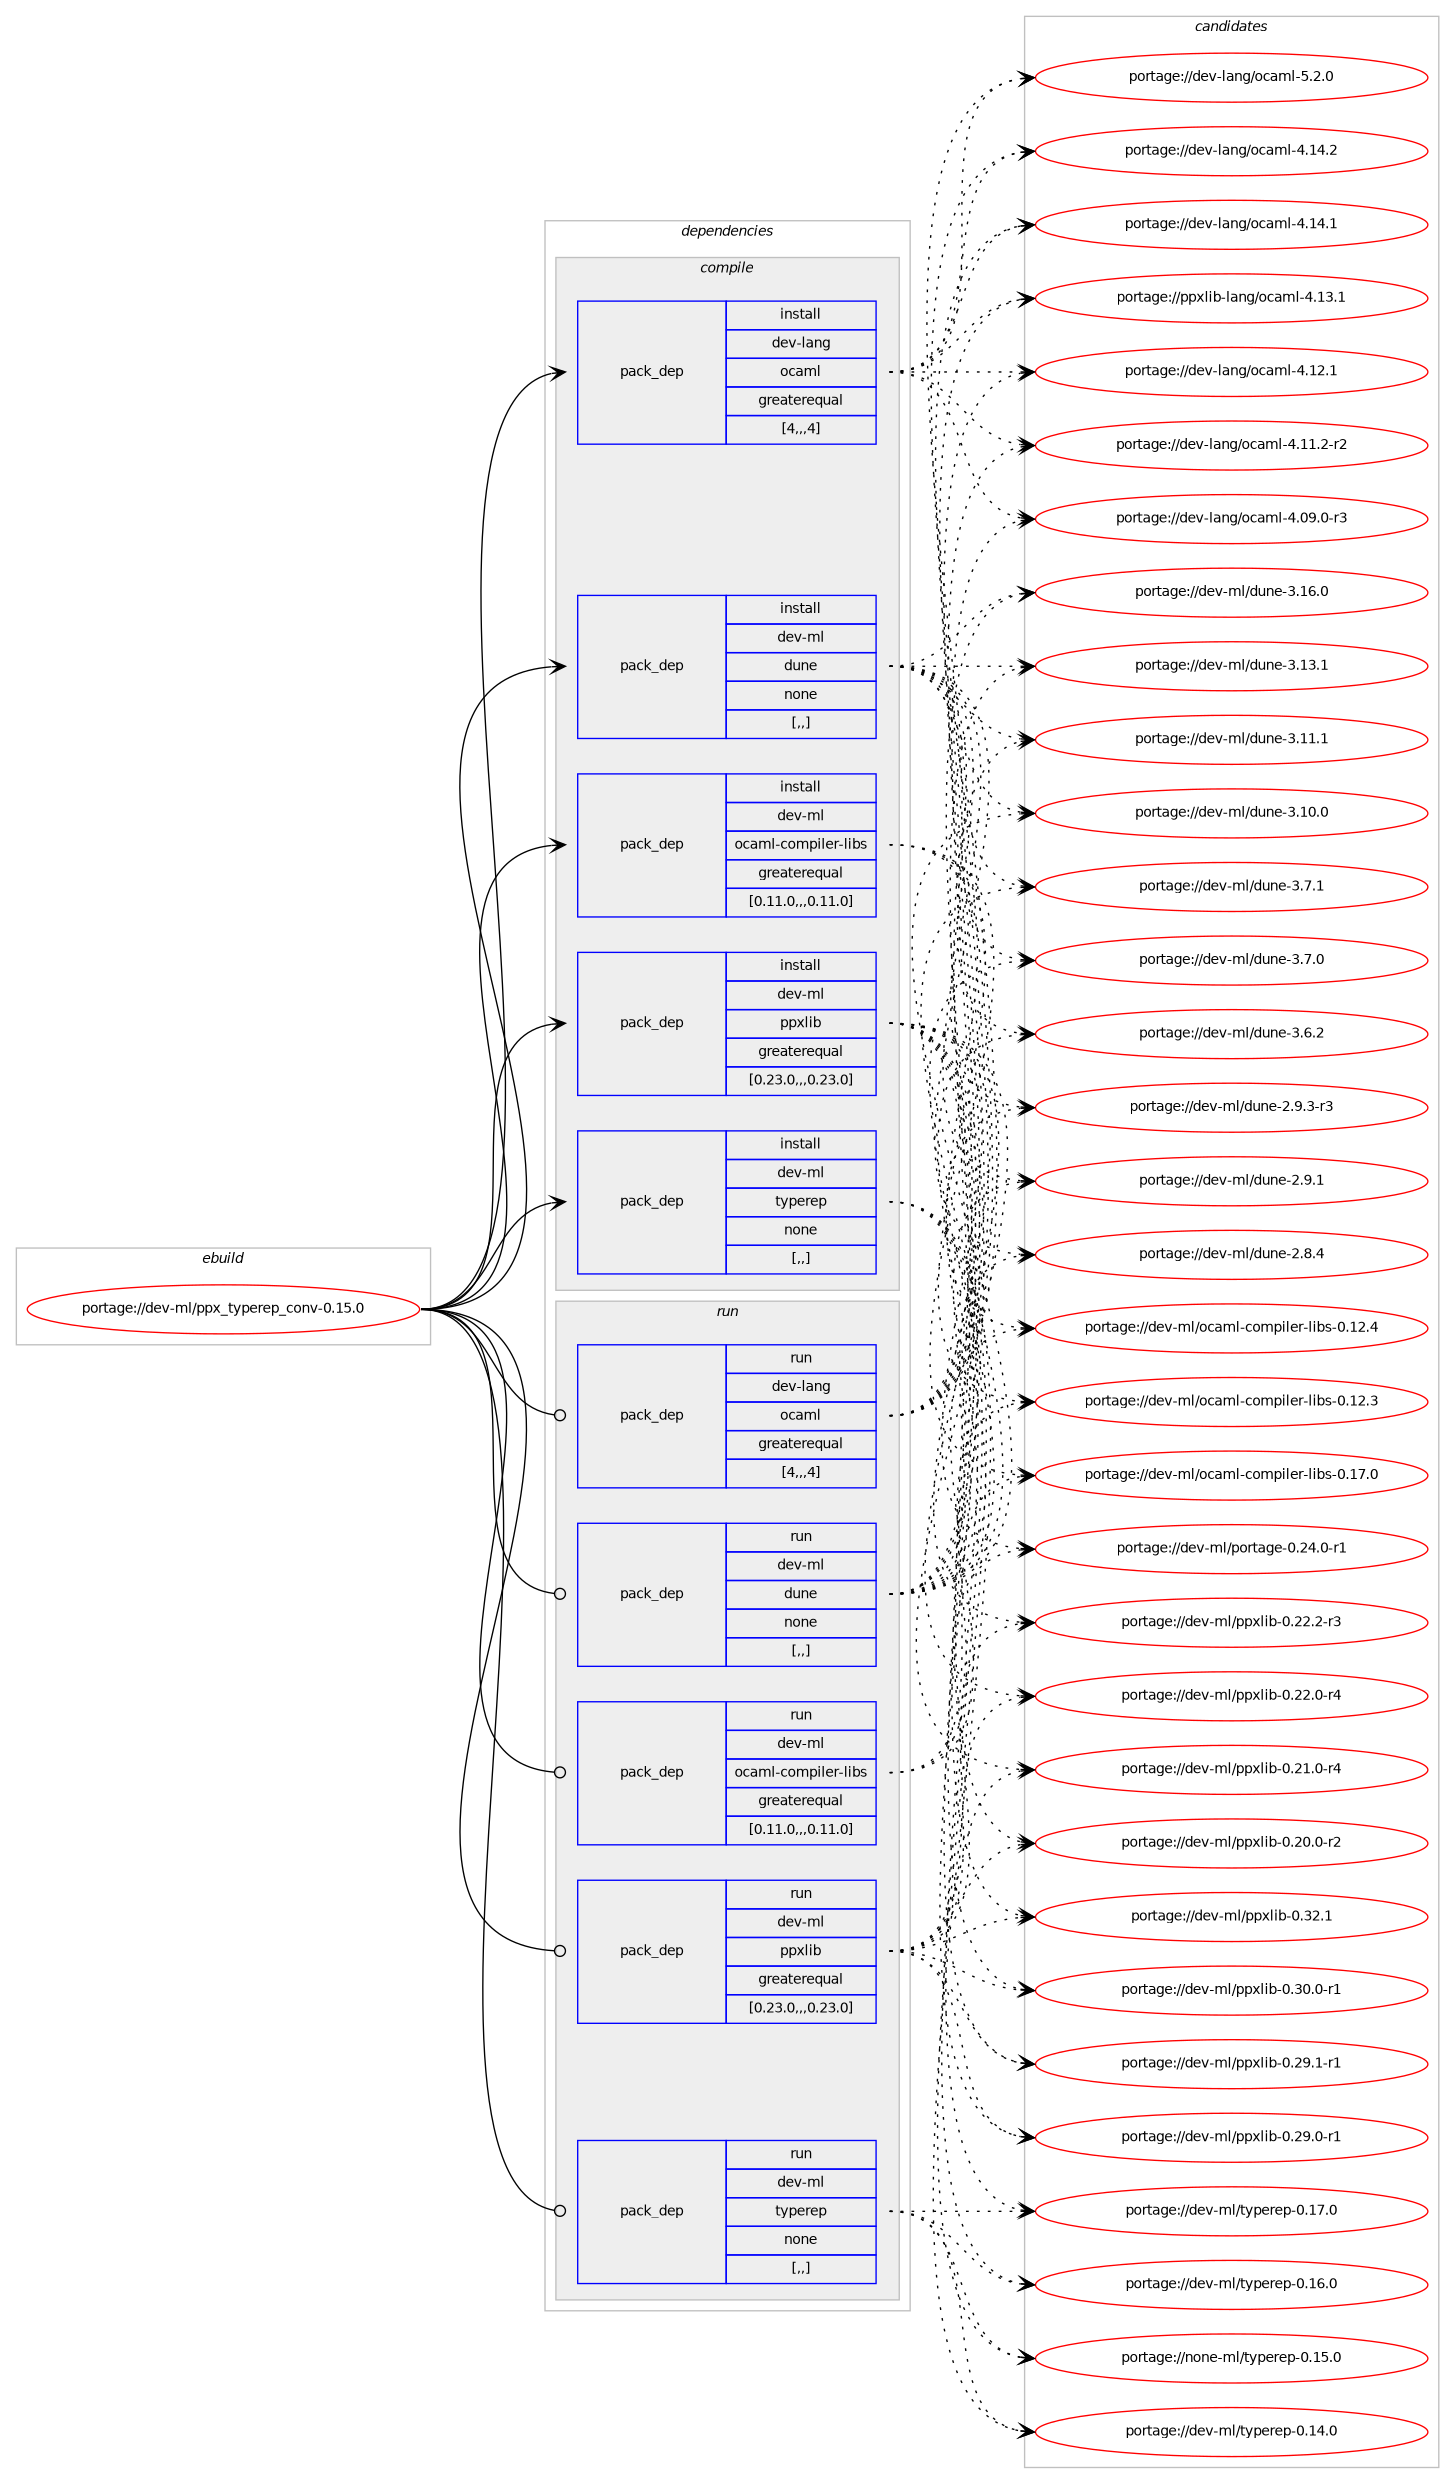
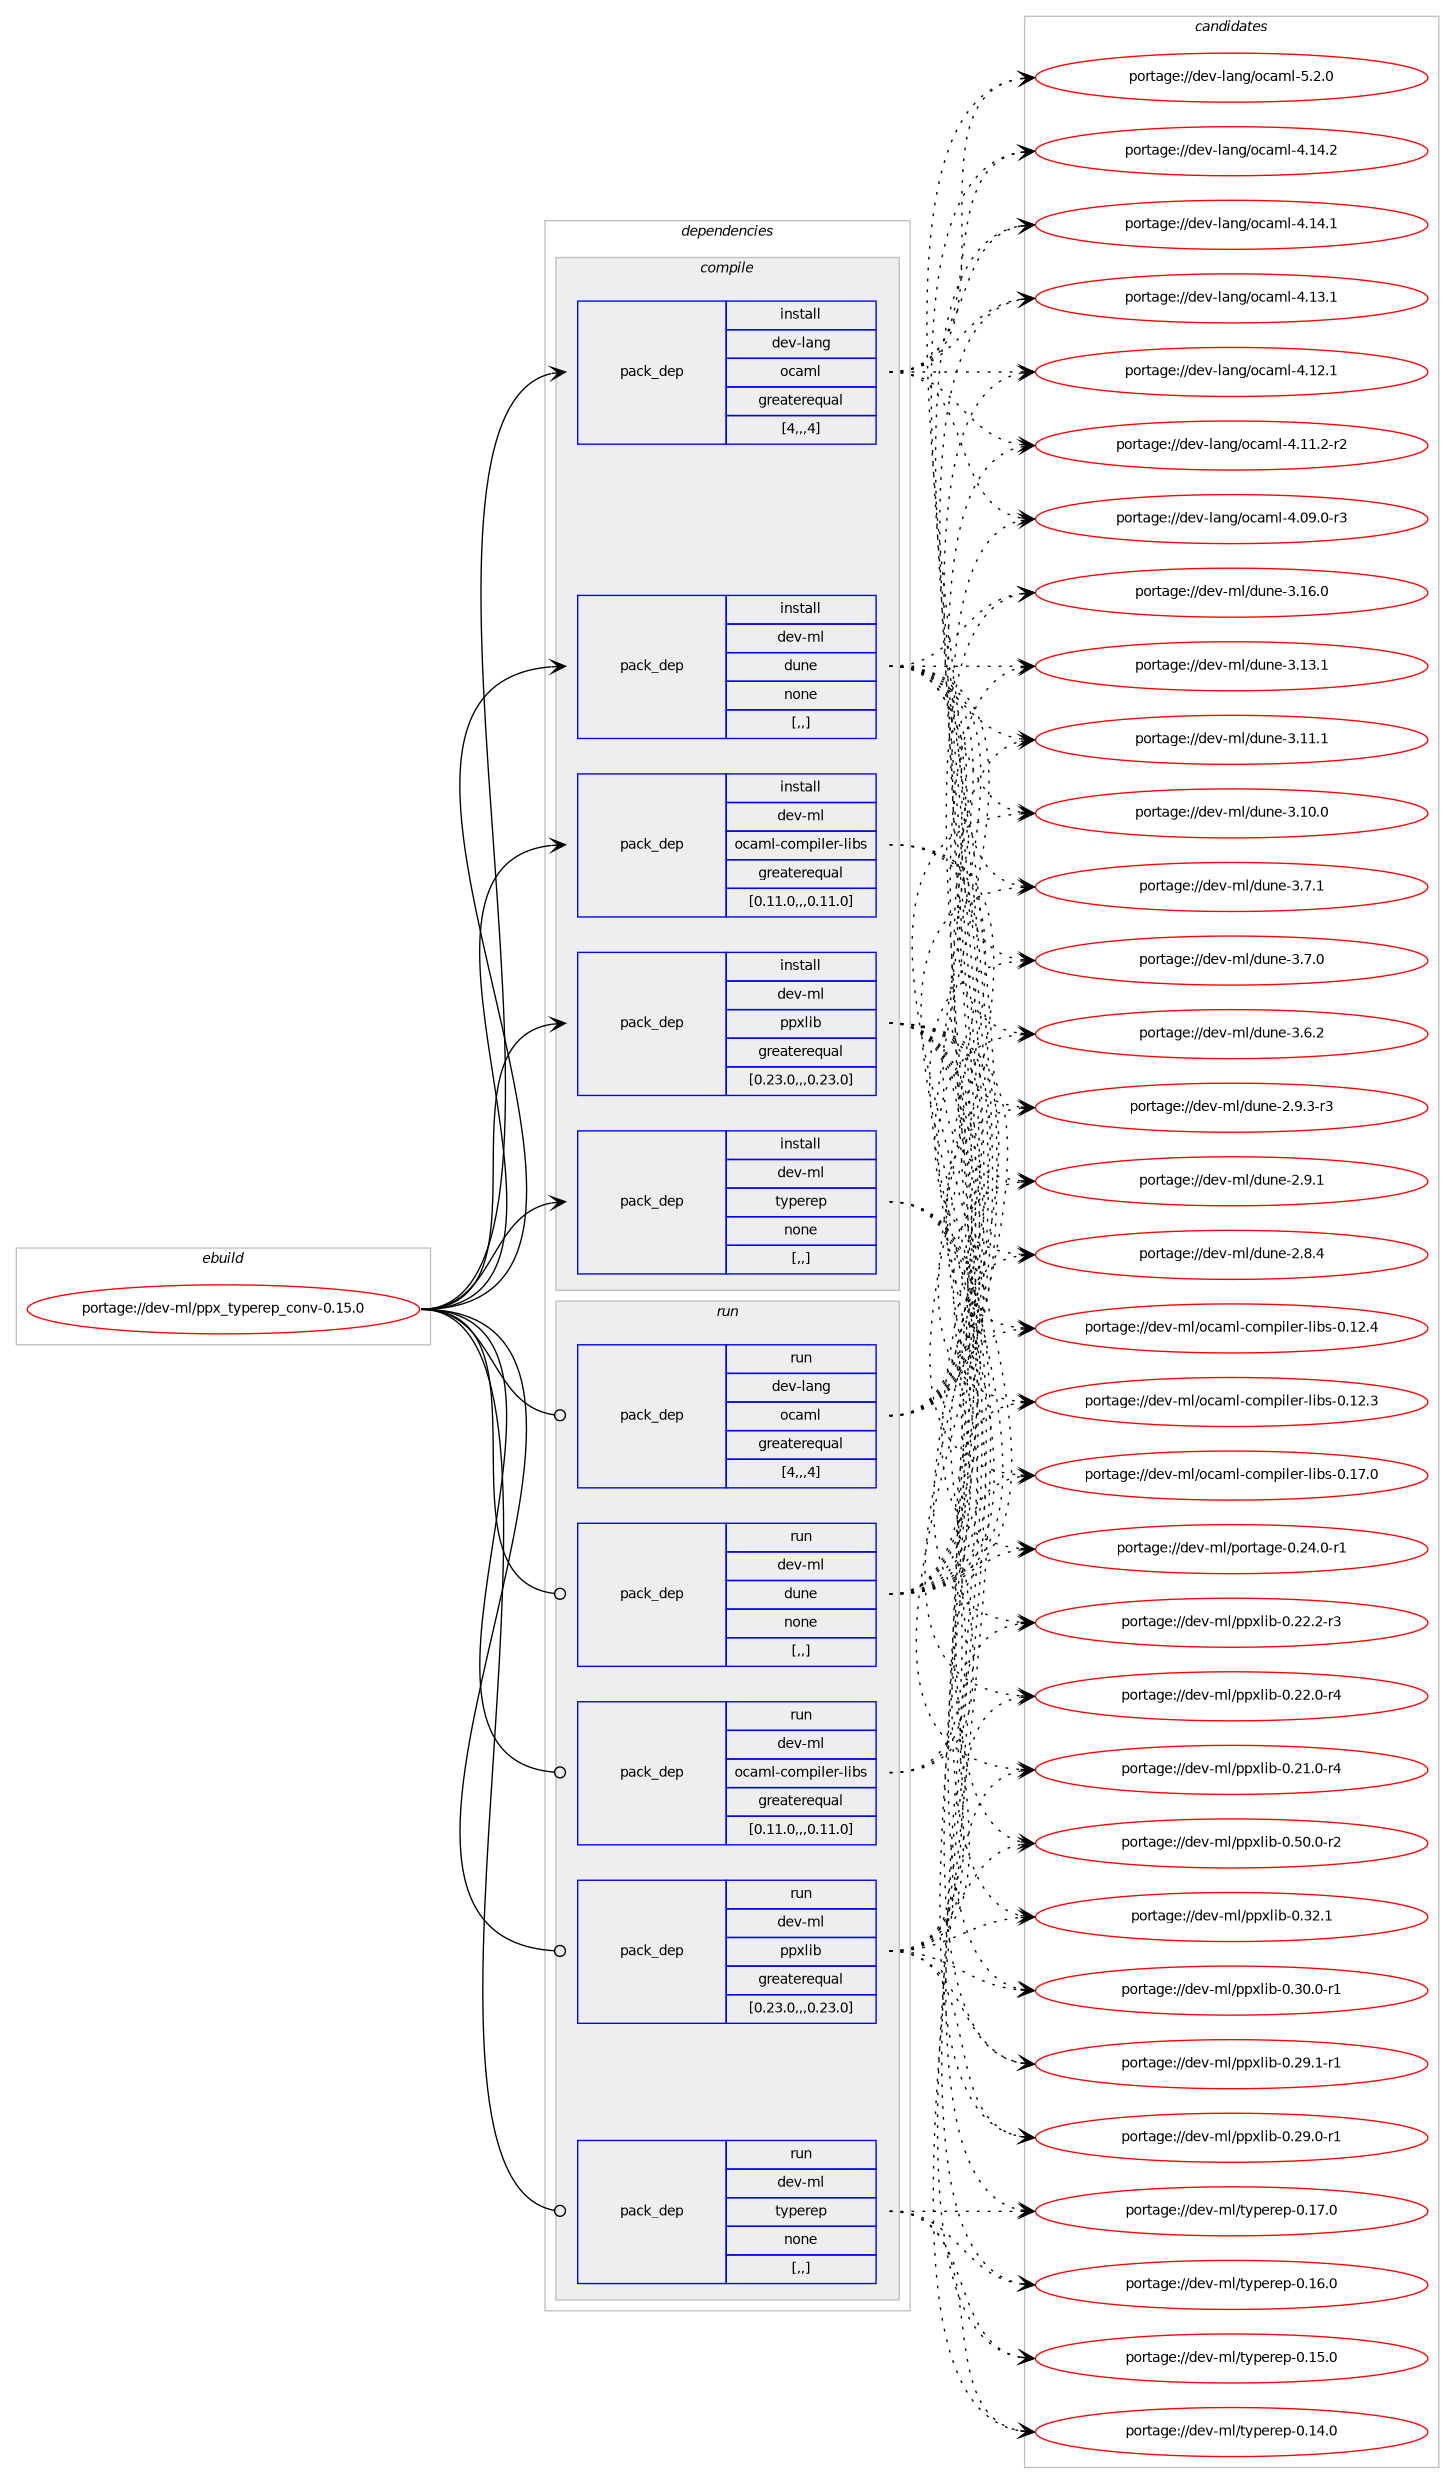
node "portage://ppxlib-lang/ocaml-4.13.1": label "portage://ppxlib-lang/ocaml-4.13.1" -> "portage://dev-lang/ocaml-4.13.1"
node "portage://dev-ml/ppxlib-0.20.0-r2": label "portage://dev-ml/ppxlib-0.20.0-r2" -> "portage://dev-ml/ppxlib-0.50.0-r2"
node "portage://none-ml/typerep-0.15.0": label "portage://none-ml/typerep-0.15.0" -> "portage://dev-ml/typerep-0.15.0"
